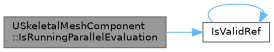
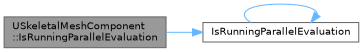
node "IsValidRef": label "IsValidRef" -> "IsRunningParallelEvaluation"
